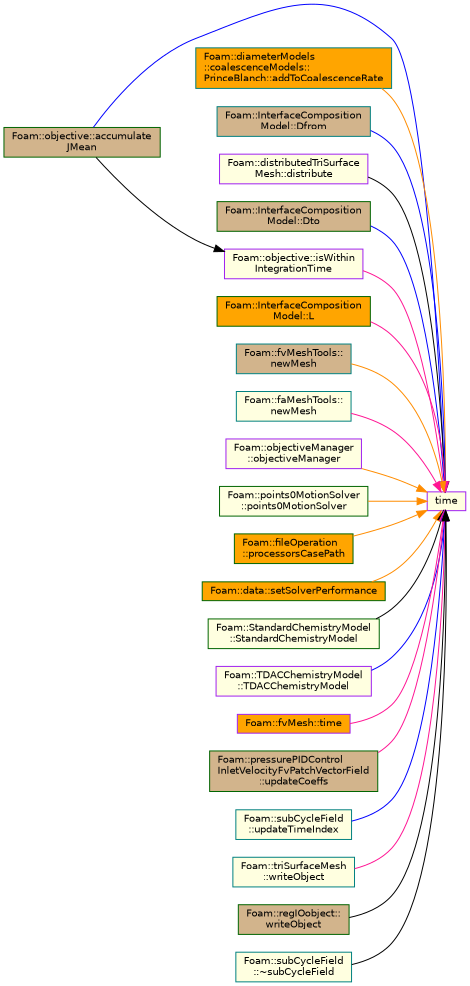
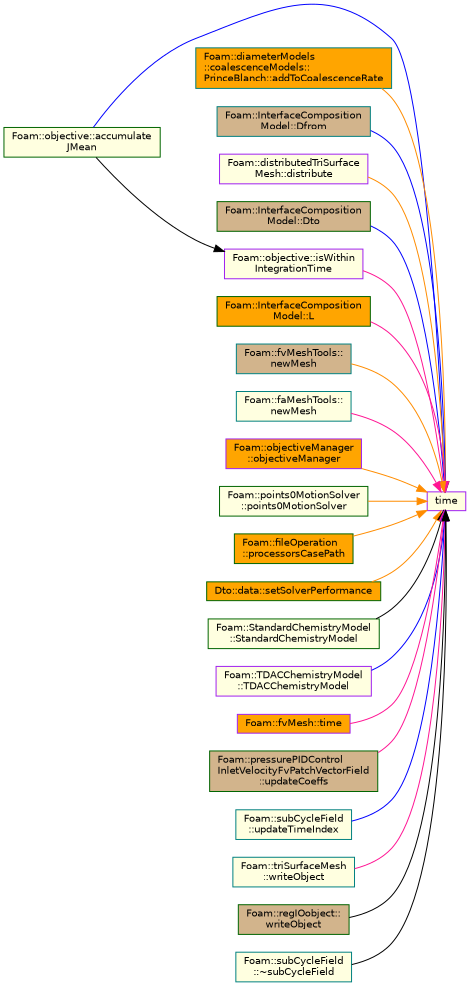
node "Foam::objective::accumulate JMean": fillcolor tan -> lightyellow
edge "Foam::distributedTriSurface Mesh::distribute" -> "time": color black -> darkorange
node "Foam::objectiveManager ::objectiveManager": fillcolor lightyellow -> orange
node "Foam::data::setSolverPerformance": label "Foam::data::setSolverPerformance" -> "Dto::data::setSolverPerformance"
